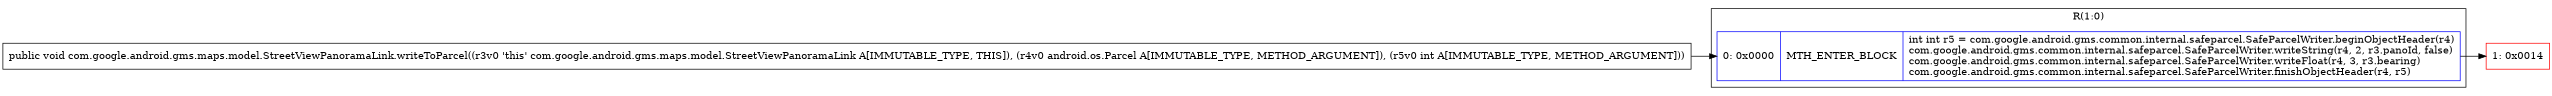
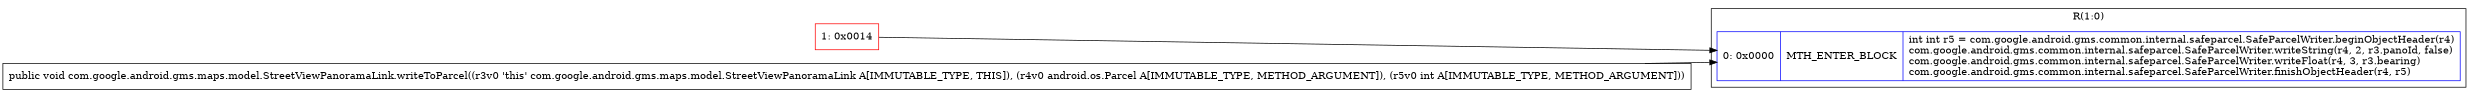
edge "0: 0x0000" -> "1: 0x0014": reversed
